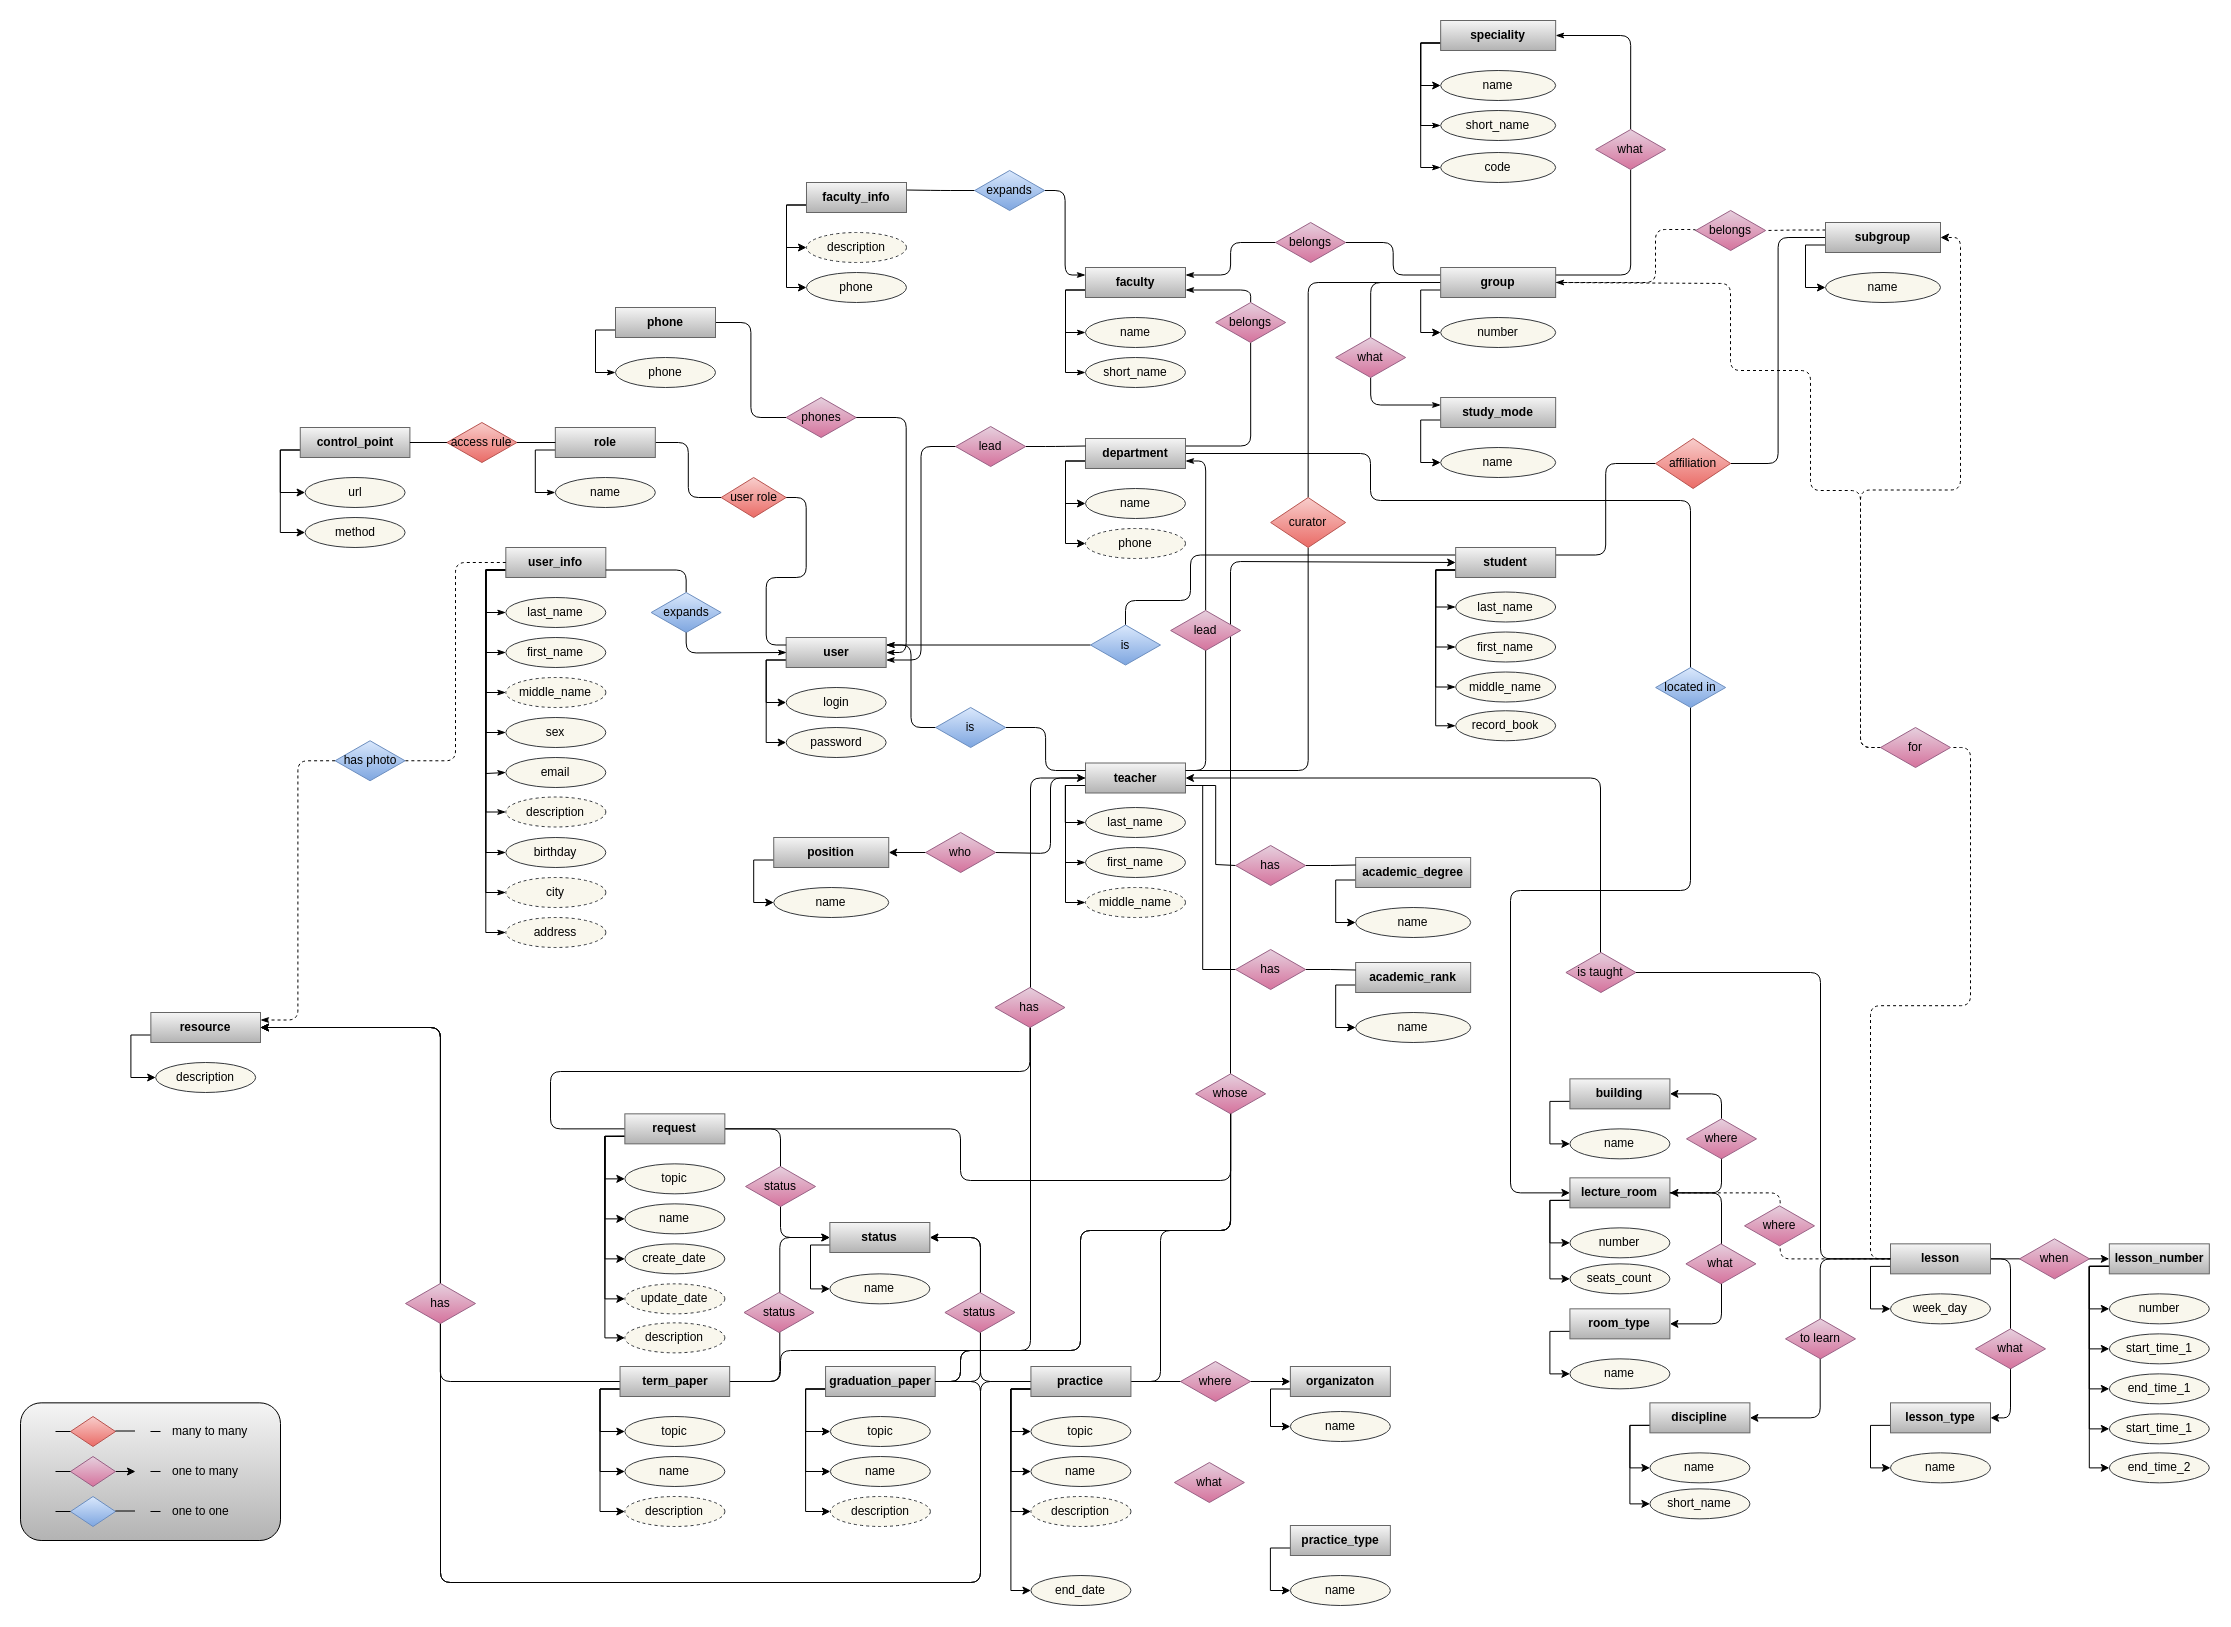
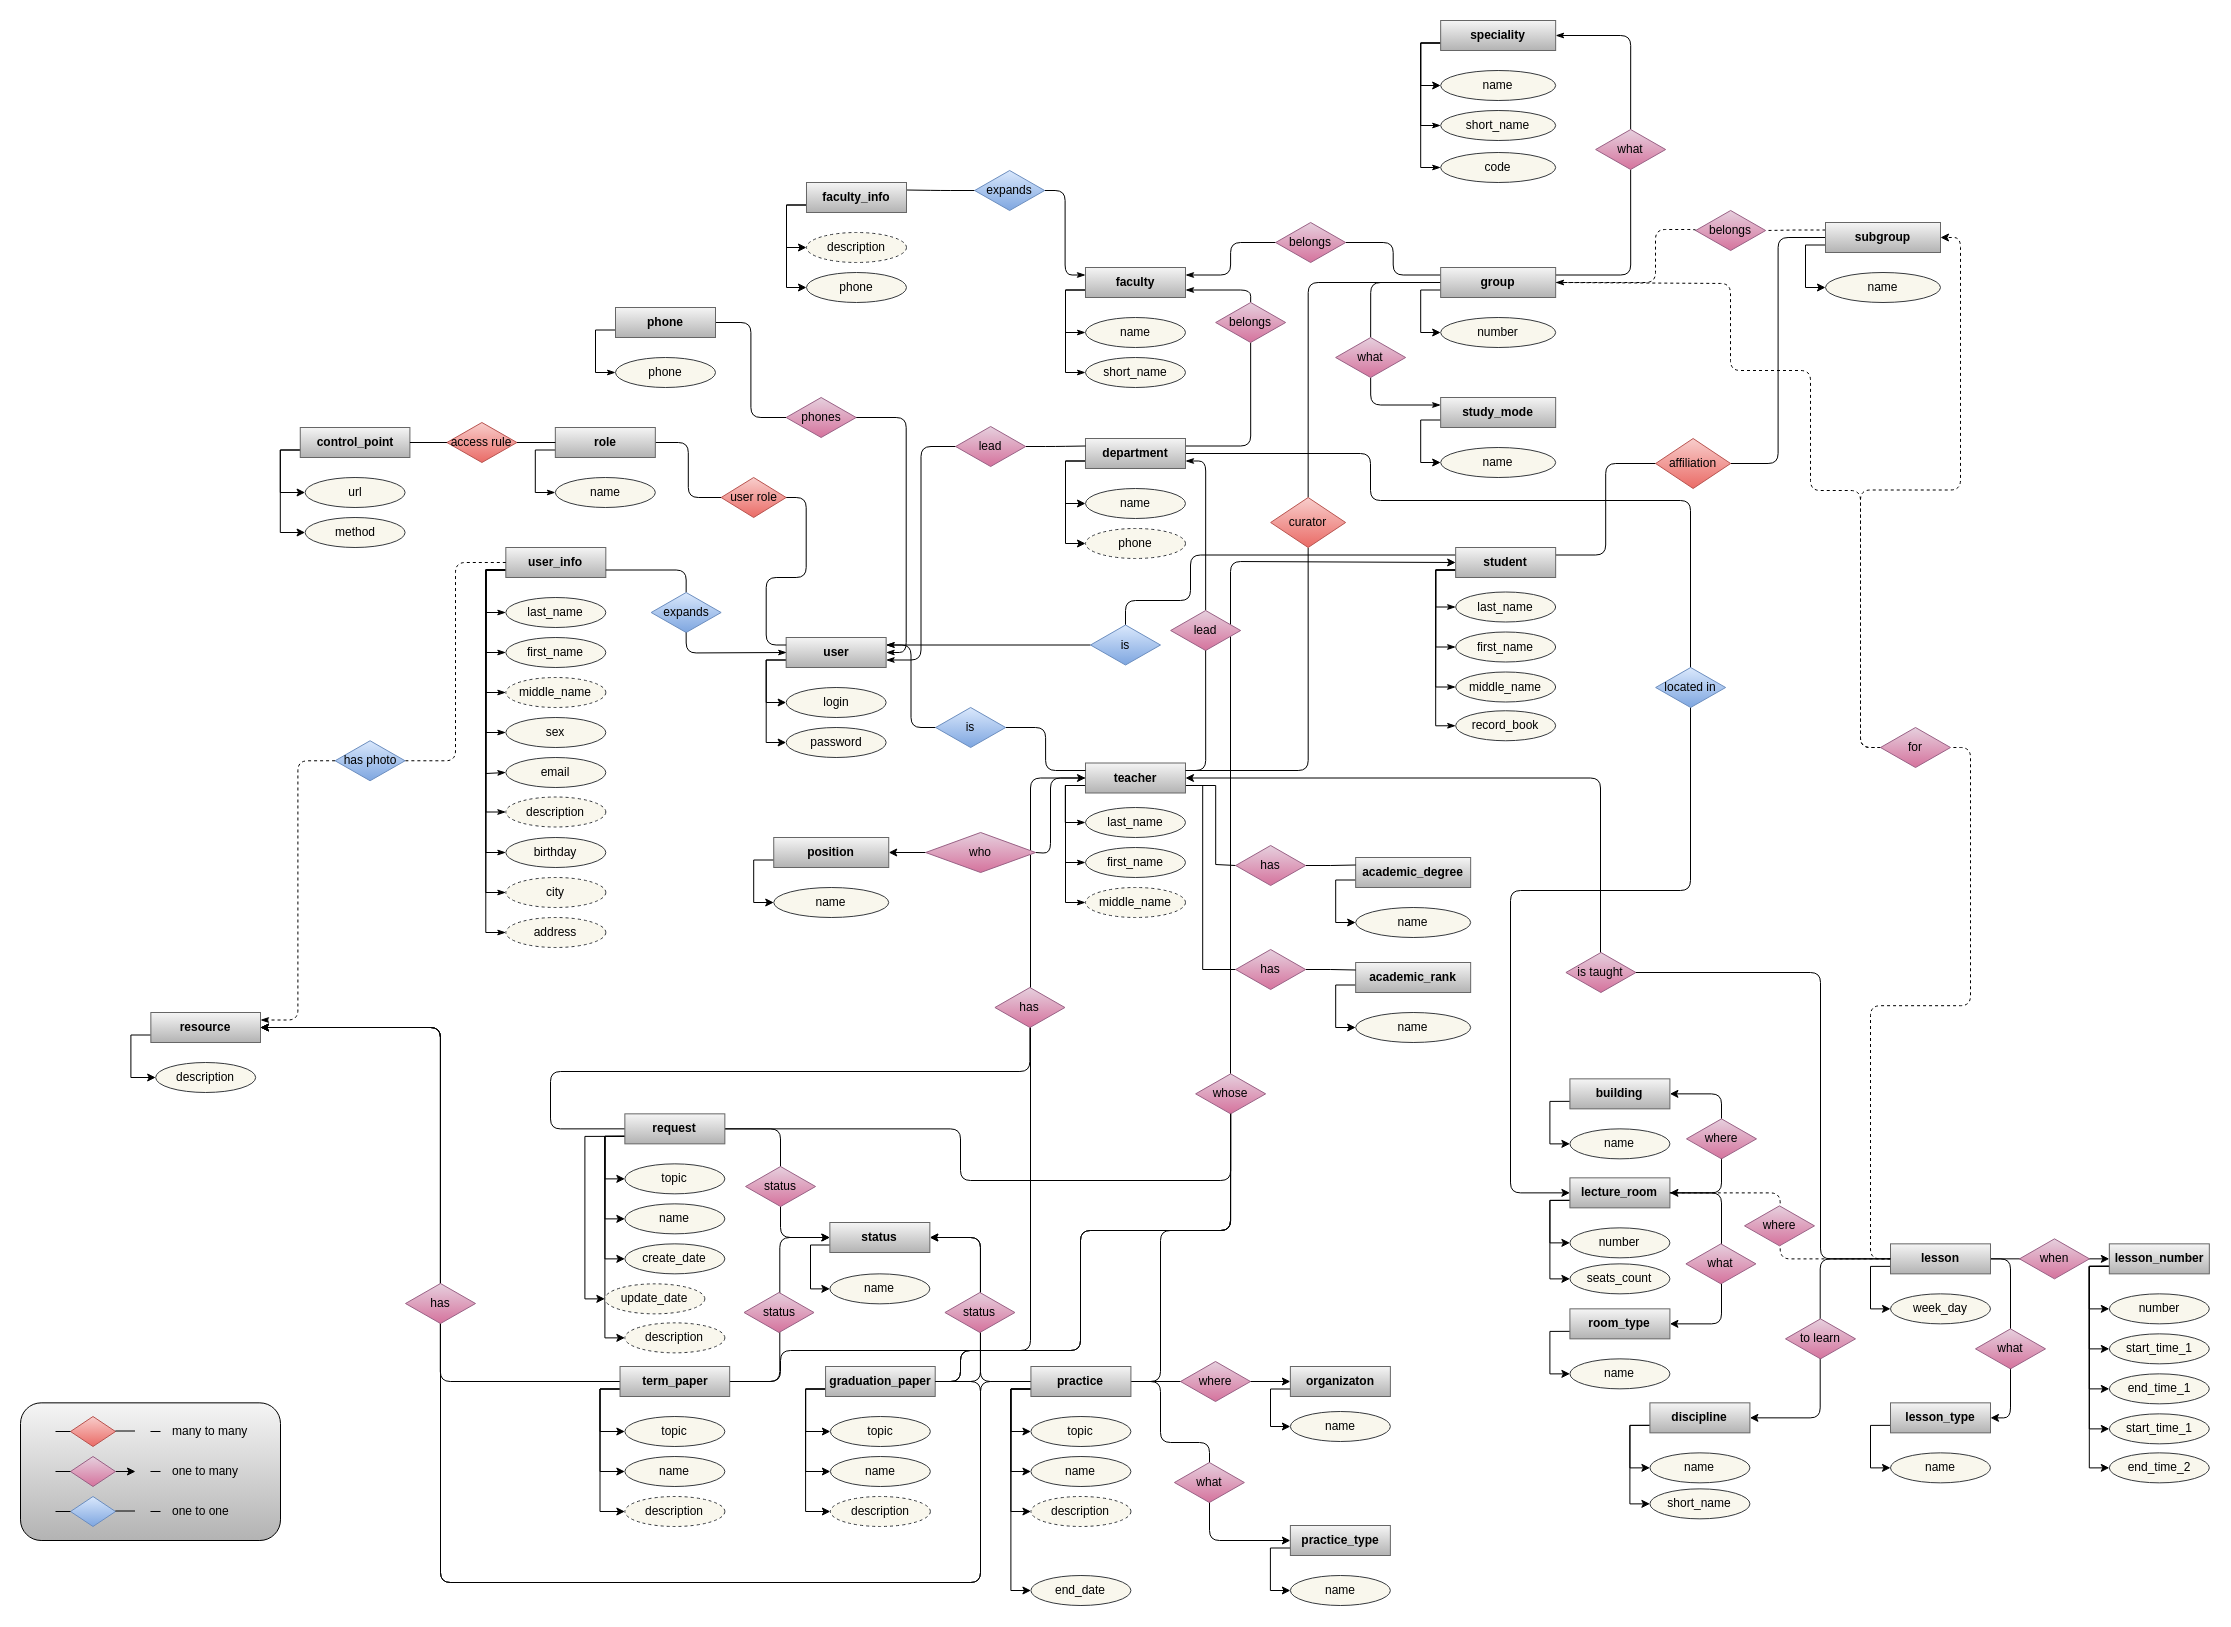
node "who": size 70x40 -> 110x40
node "update_date": moved (675, 1299) -> (655, 1299)
edge "practice" -> "practice_type": added
